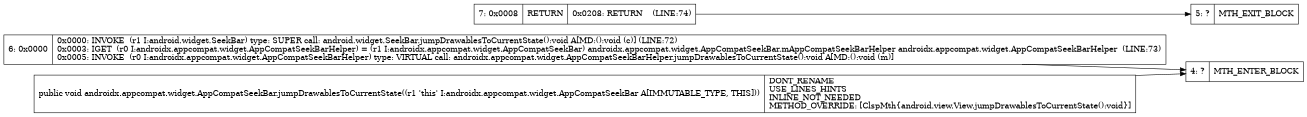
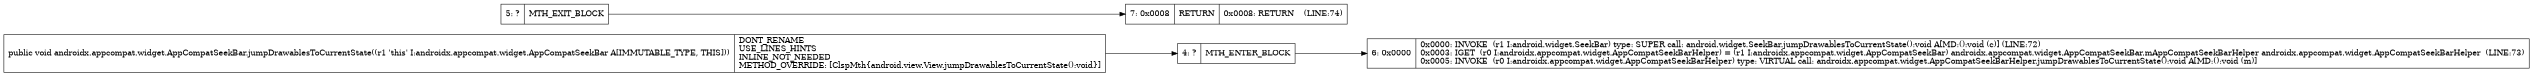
node "7: 0x0008": text "0x0208: RETURN    (LINE:74)" -> "0x0008: RETURN    (LINE:74)"
edge "7: 0x0008" -> "5: ?": reversed
edge "6: 0x0000" -> "4: ?": reversed
